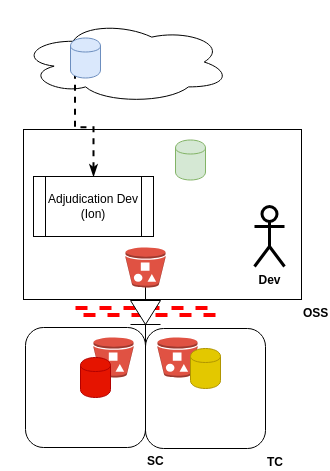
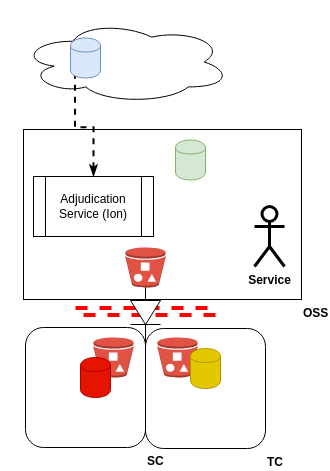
node "Adjudication Dev (Ion)": label "Adjudication Dev (Ion)" -> "Adjudication Service (Ion)"
node "Dev": label "Dev" -> "Service"
